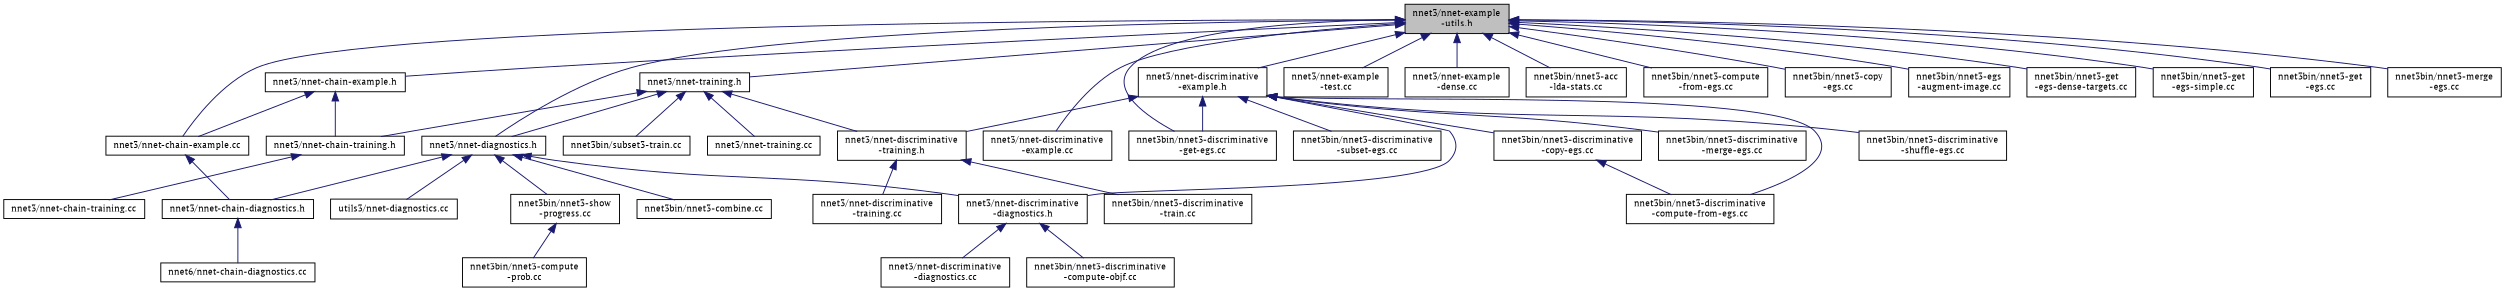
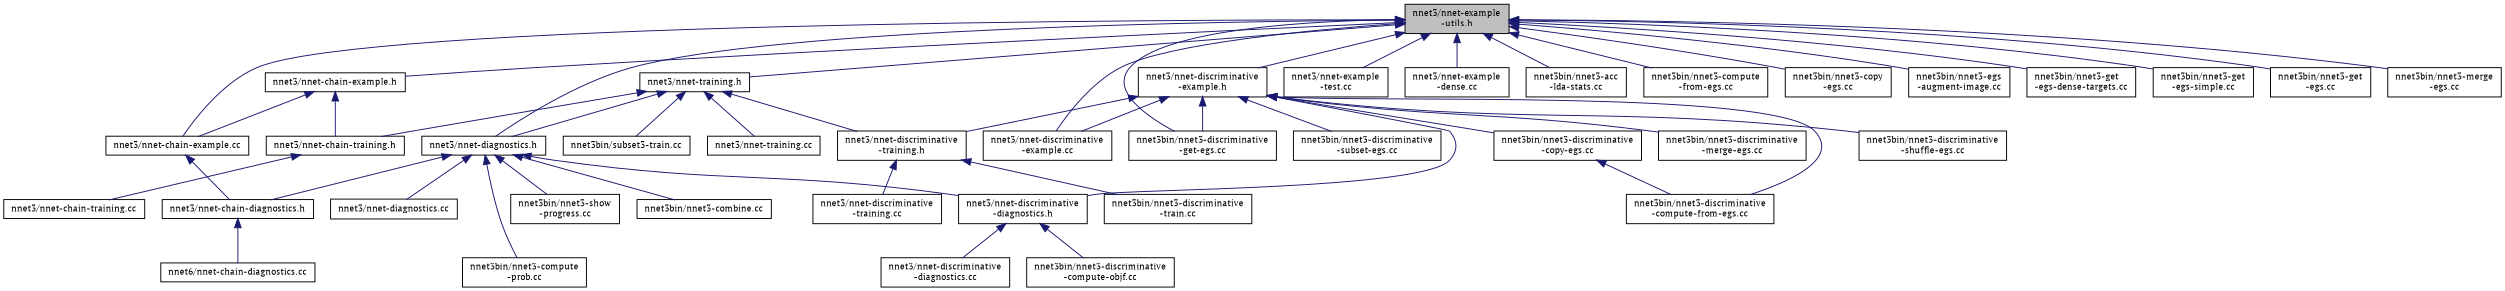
edge "nnet3/nnet-discriminative -example.cc" -> "nnet3/nnet-discriminative -example.h": added
node "utils3/nnet-diagnostics.cc": label "utils3/nnet-diagnostics.cc" -> "nnet3/nnet-diagnostics.cc"
edge "nnet3bin/nnet3-compute -prob.cc" -> "nnet3bin/nnet3-show -progress.cc": now "nnet3bin/nnet3-compute -prob.cc" -> "nnet3/nnet-diagnostics.h"
